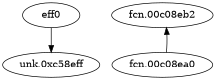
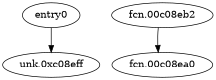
node "eff0": label "eff0" -> "entry0"
edge "fcn.00c08ea0" -> "fcn.00c08eb2": reversed
node "unk.0xc58eff": label "unk.0xc58eff" -> "unk.0xc08eff"
